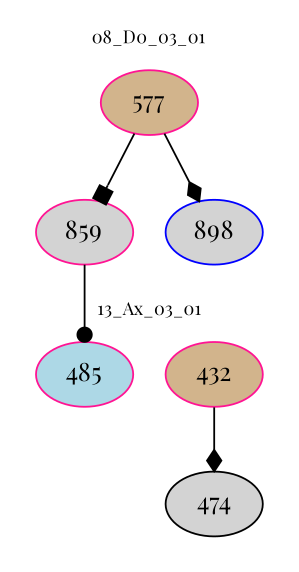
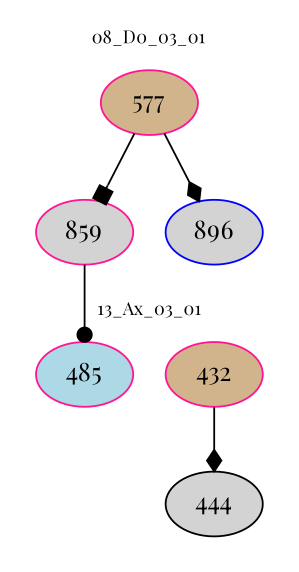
node "898": label "898" -> "896"
node "474": label "474" -> "444"
